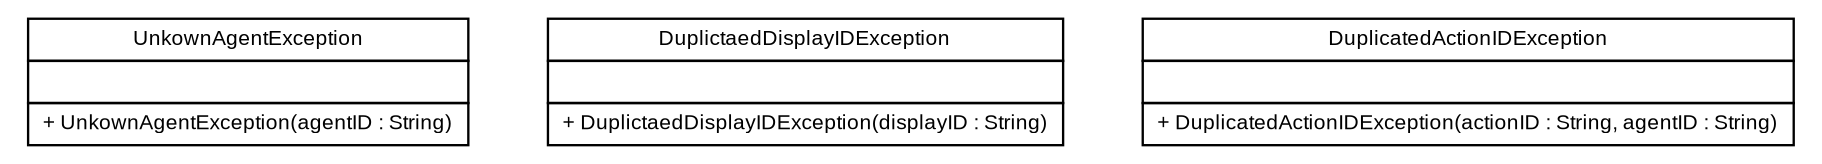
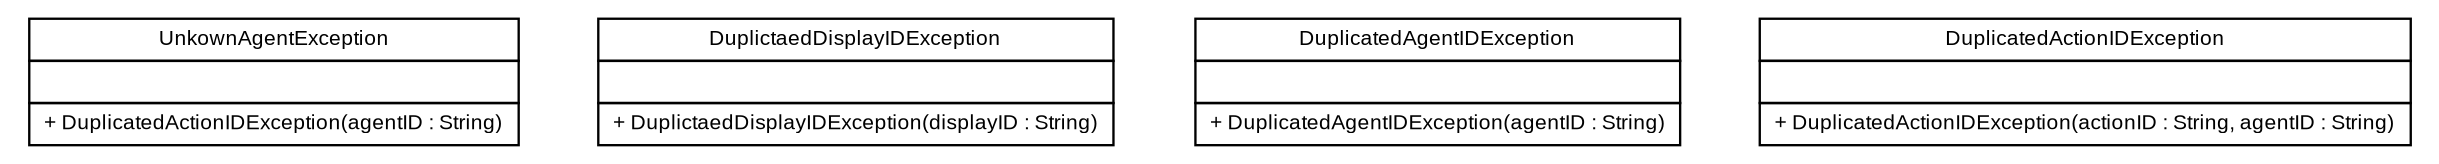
node "DuplicatedAgentIDException": added
node "UnkownAgentException": text "+ UnkownAgentException(agentID : String)" -> "+ DuplicatedActionIDException(agentID : String)"
